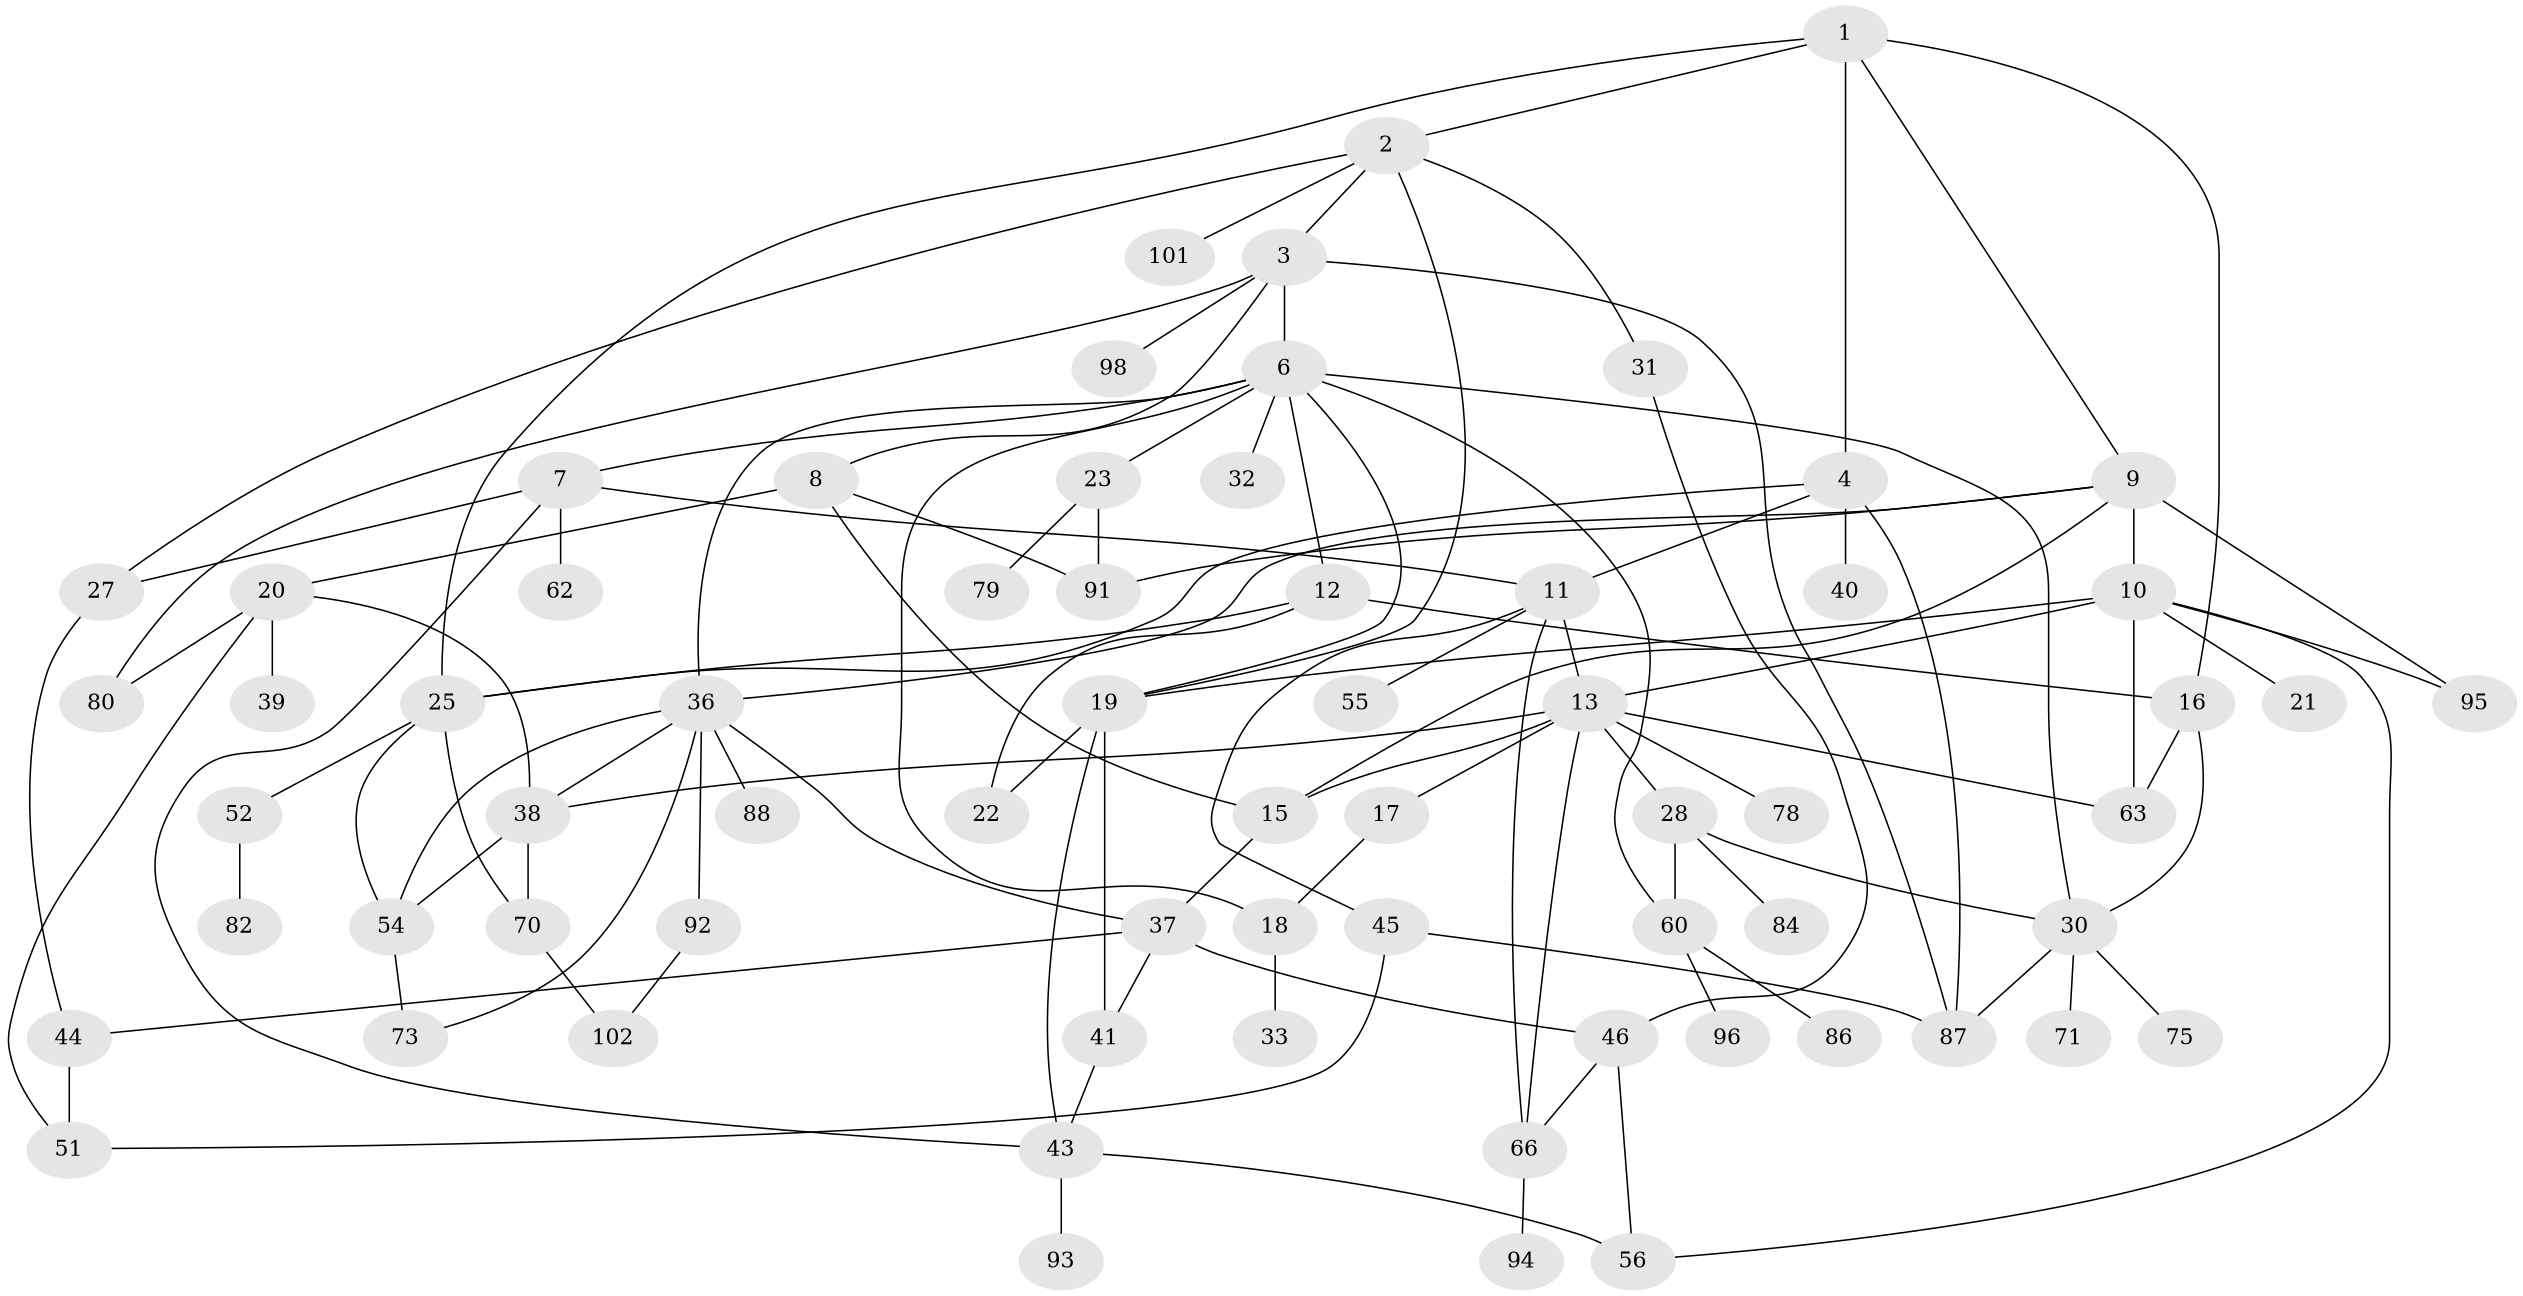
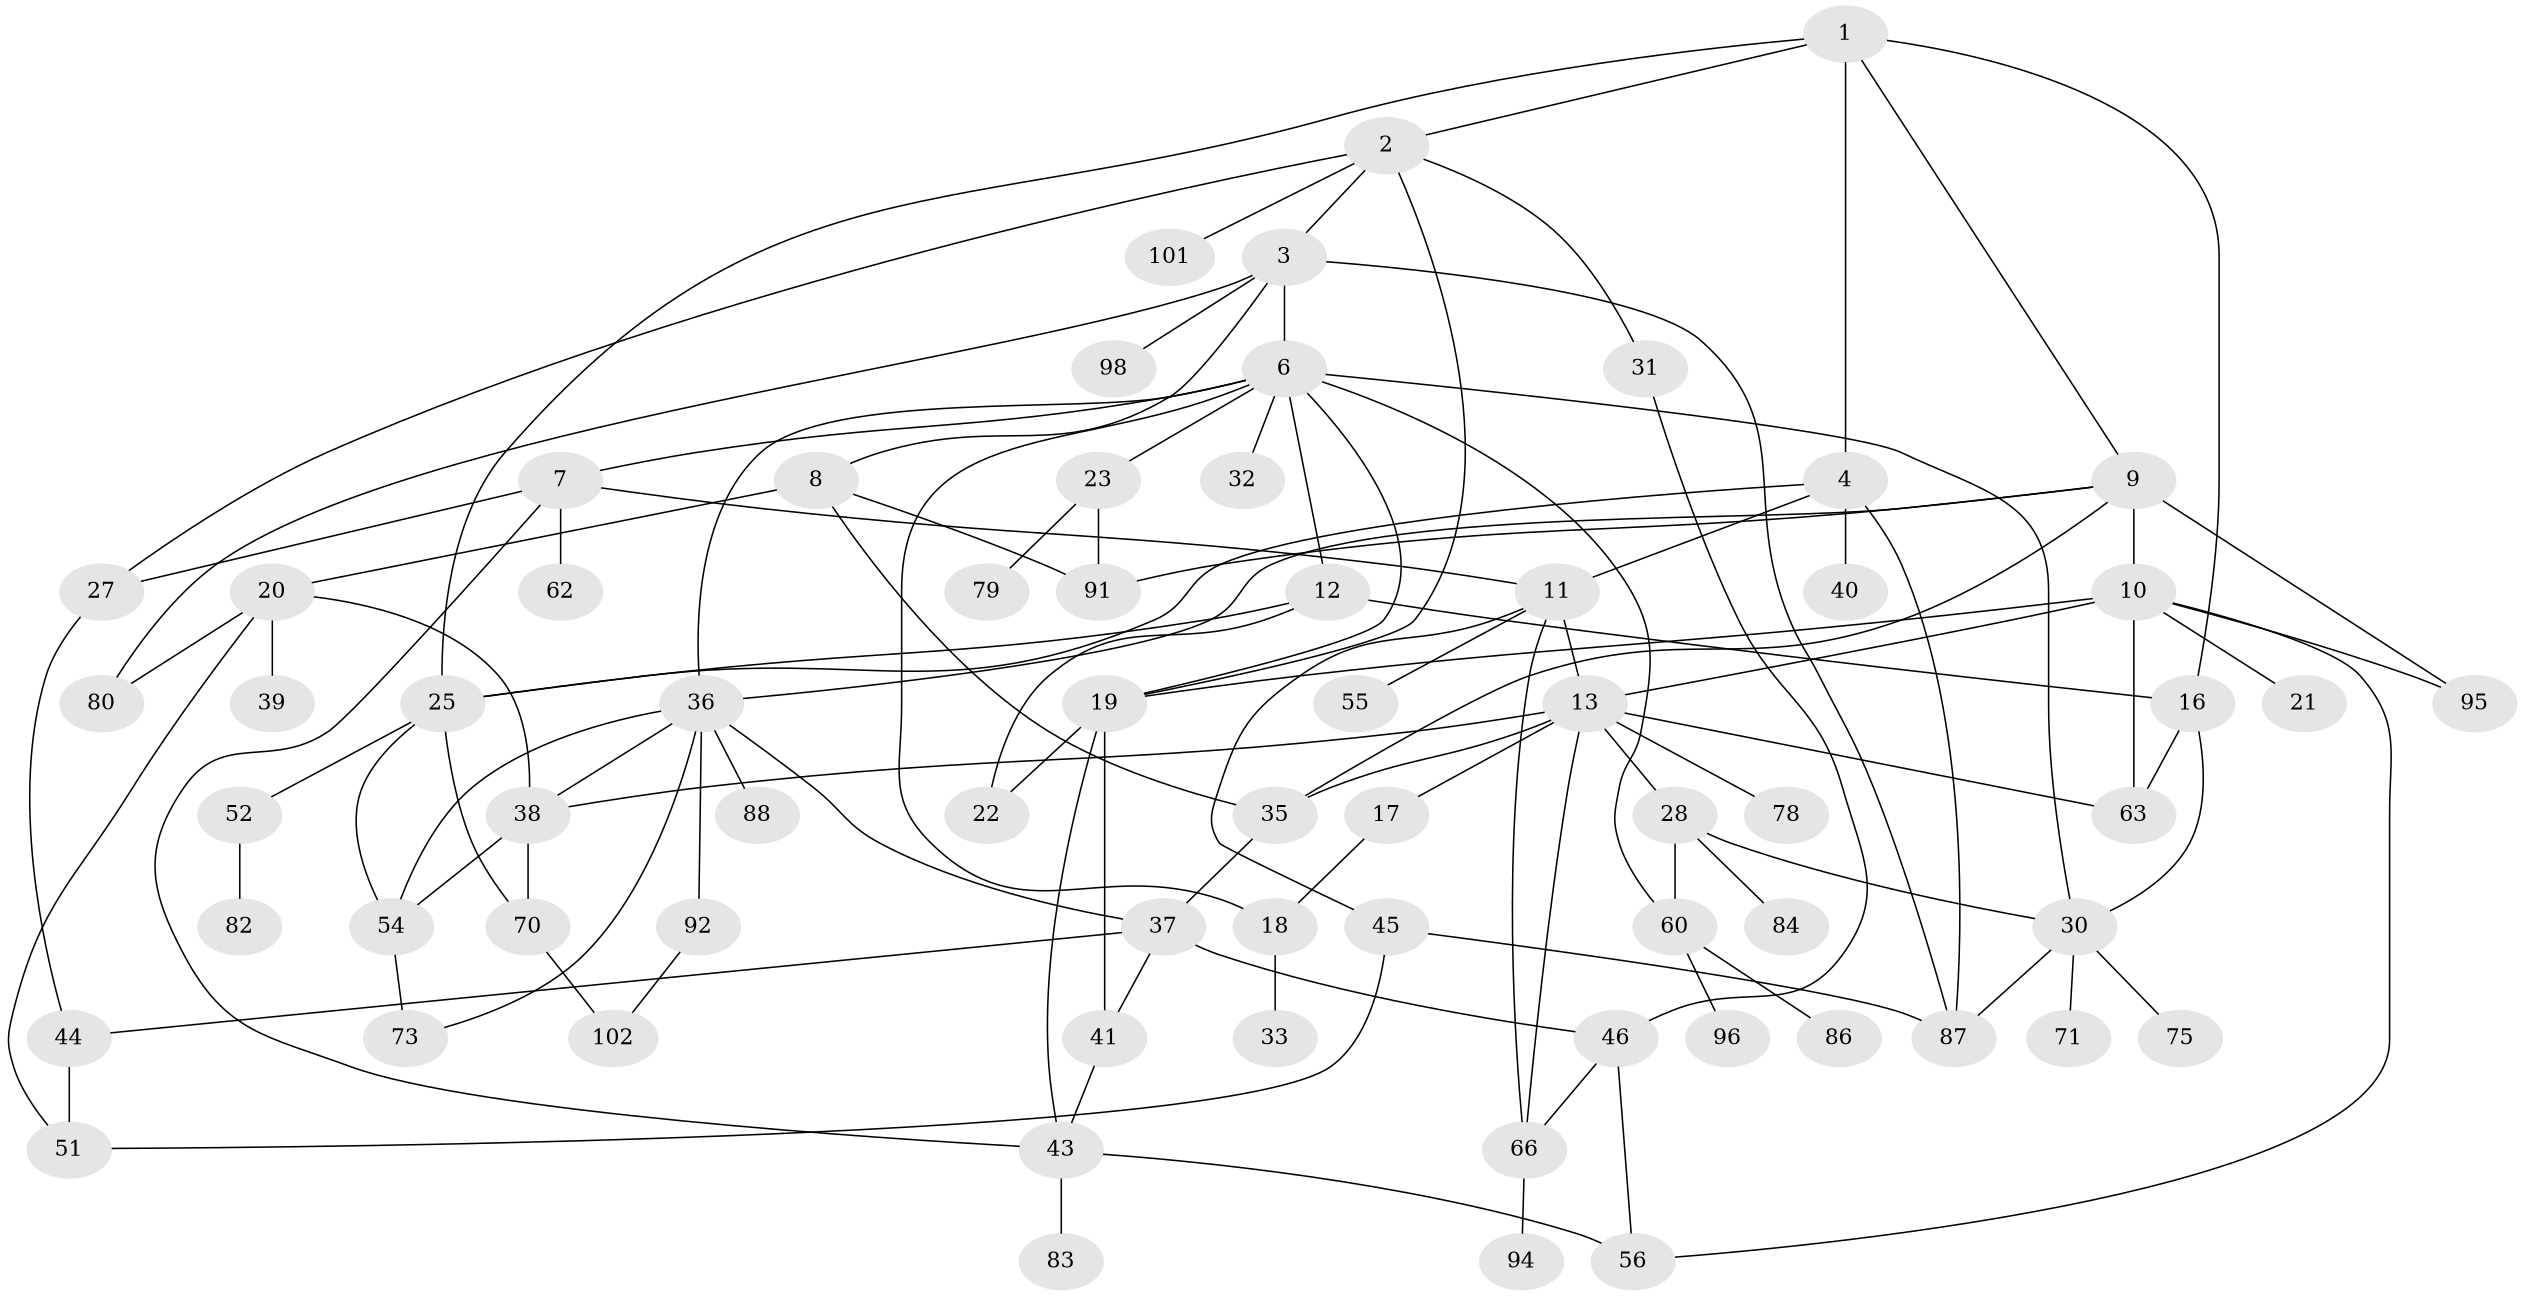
node "15": label "15" -> "35"
node "93": label "93" -> "83"
